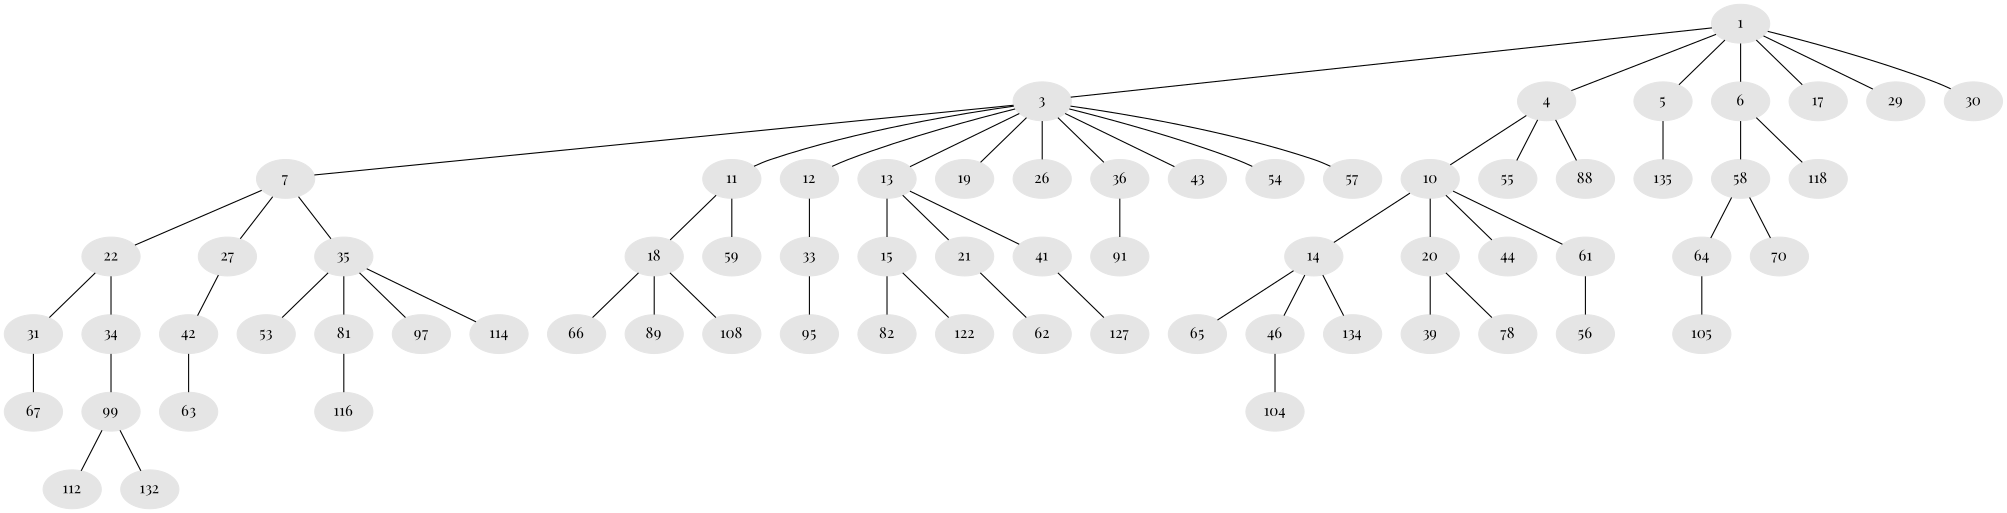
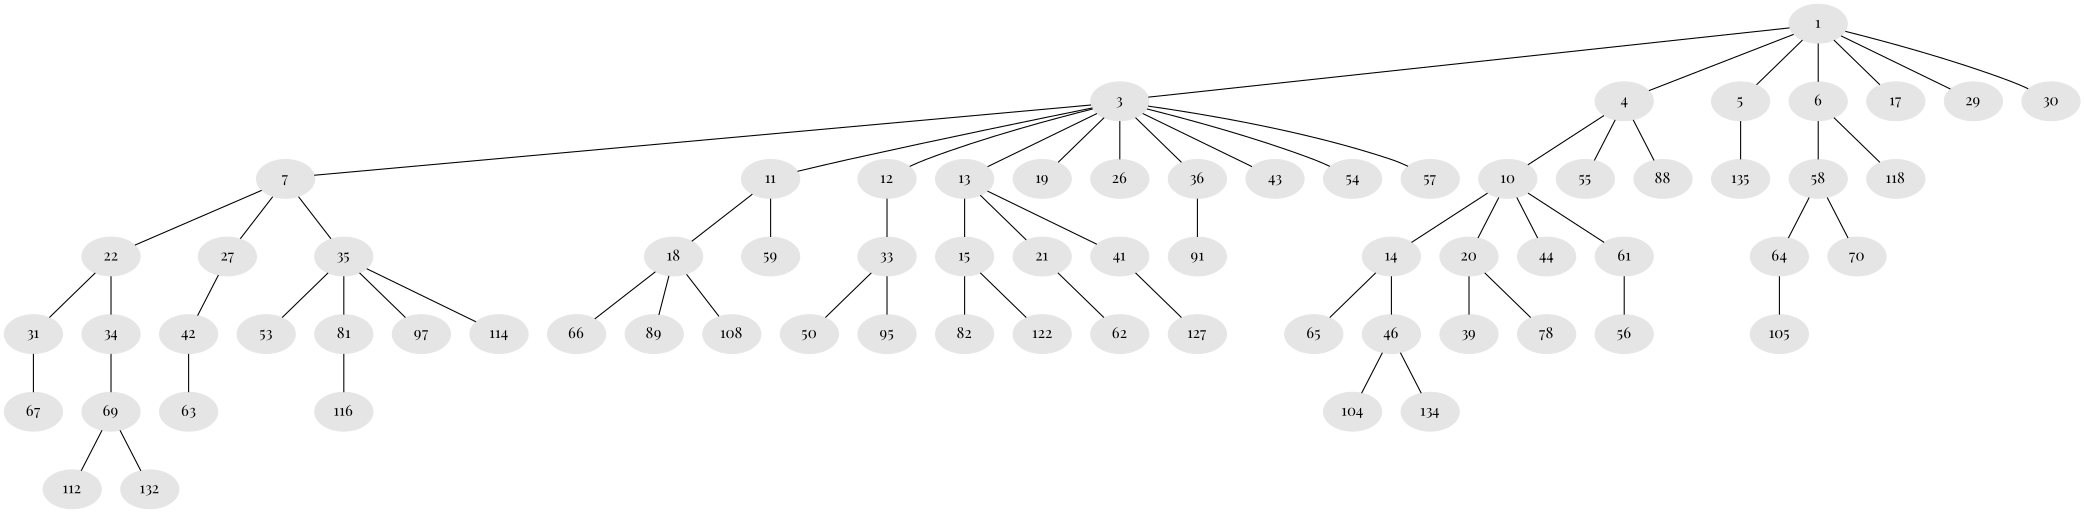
edge "14" -- "134": now "46" -- "134"
node "50": added
node "99": label "99" -> "69"
